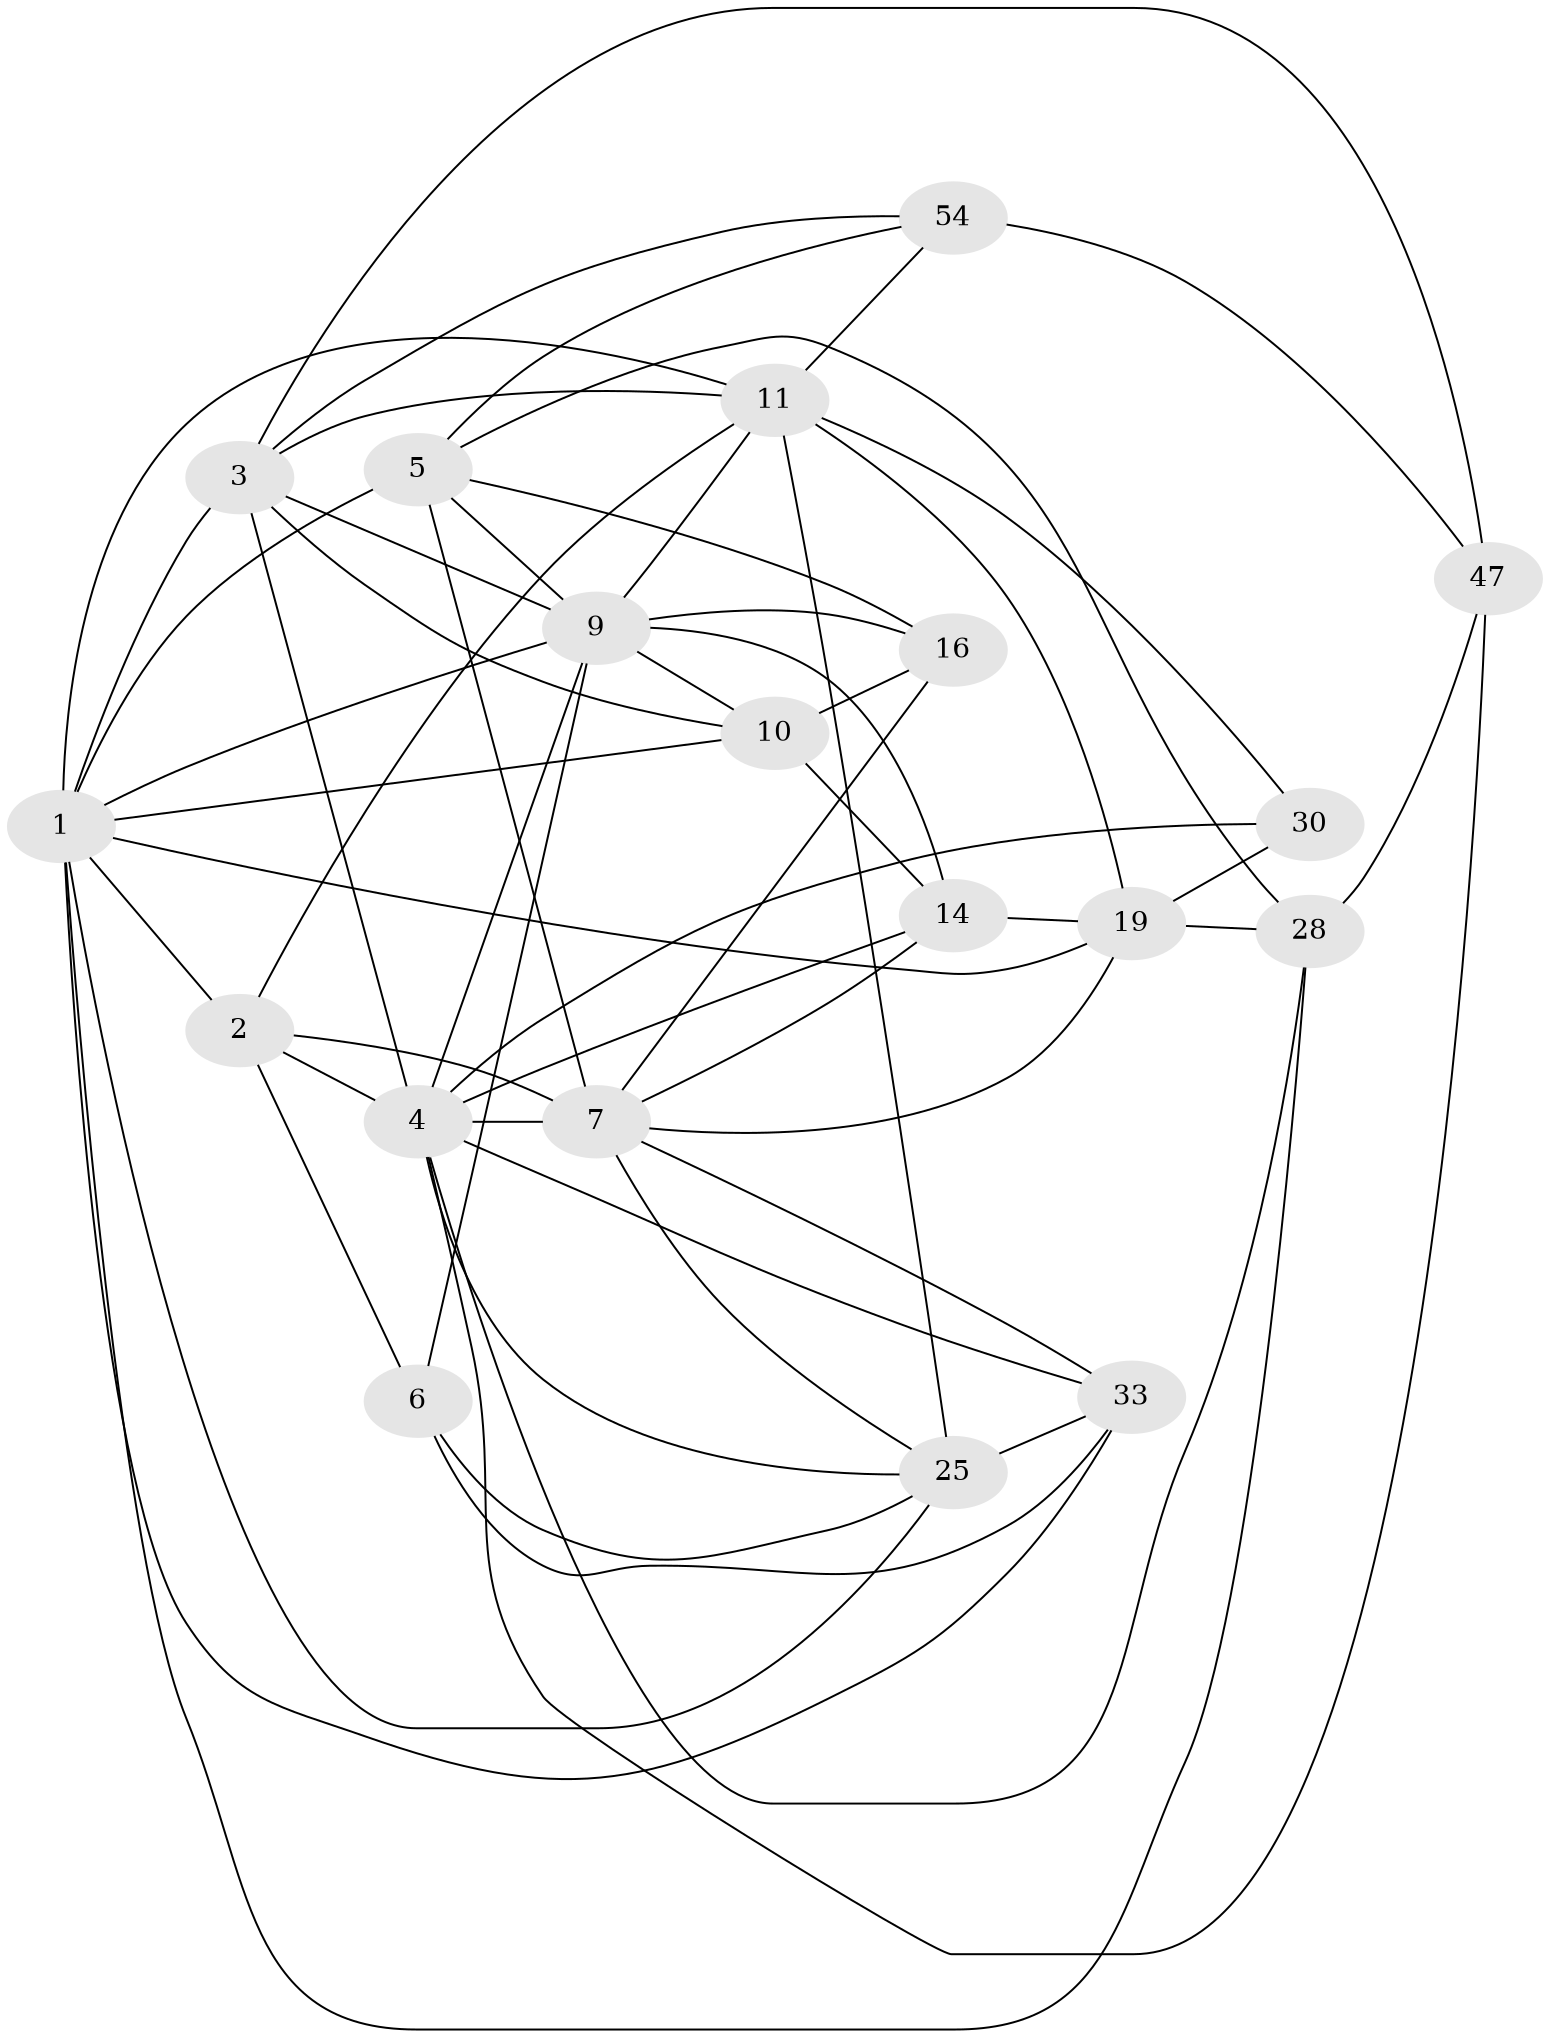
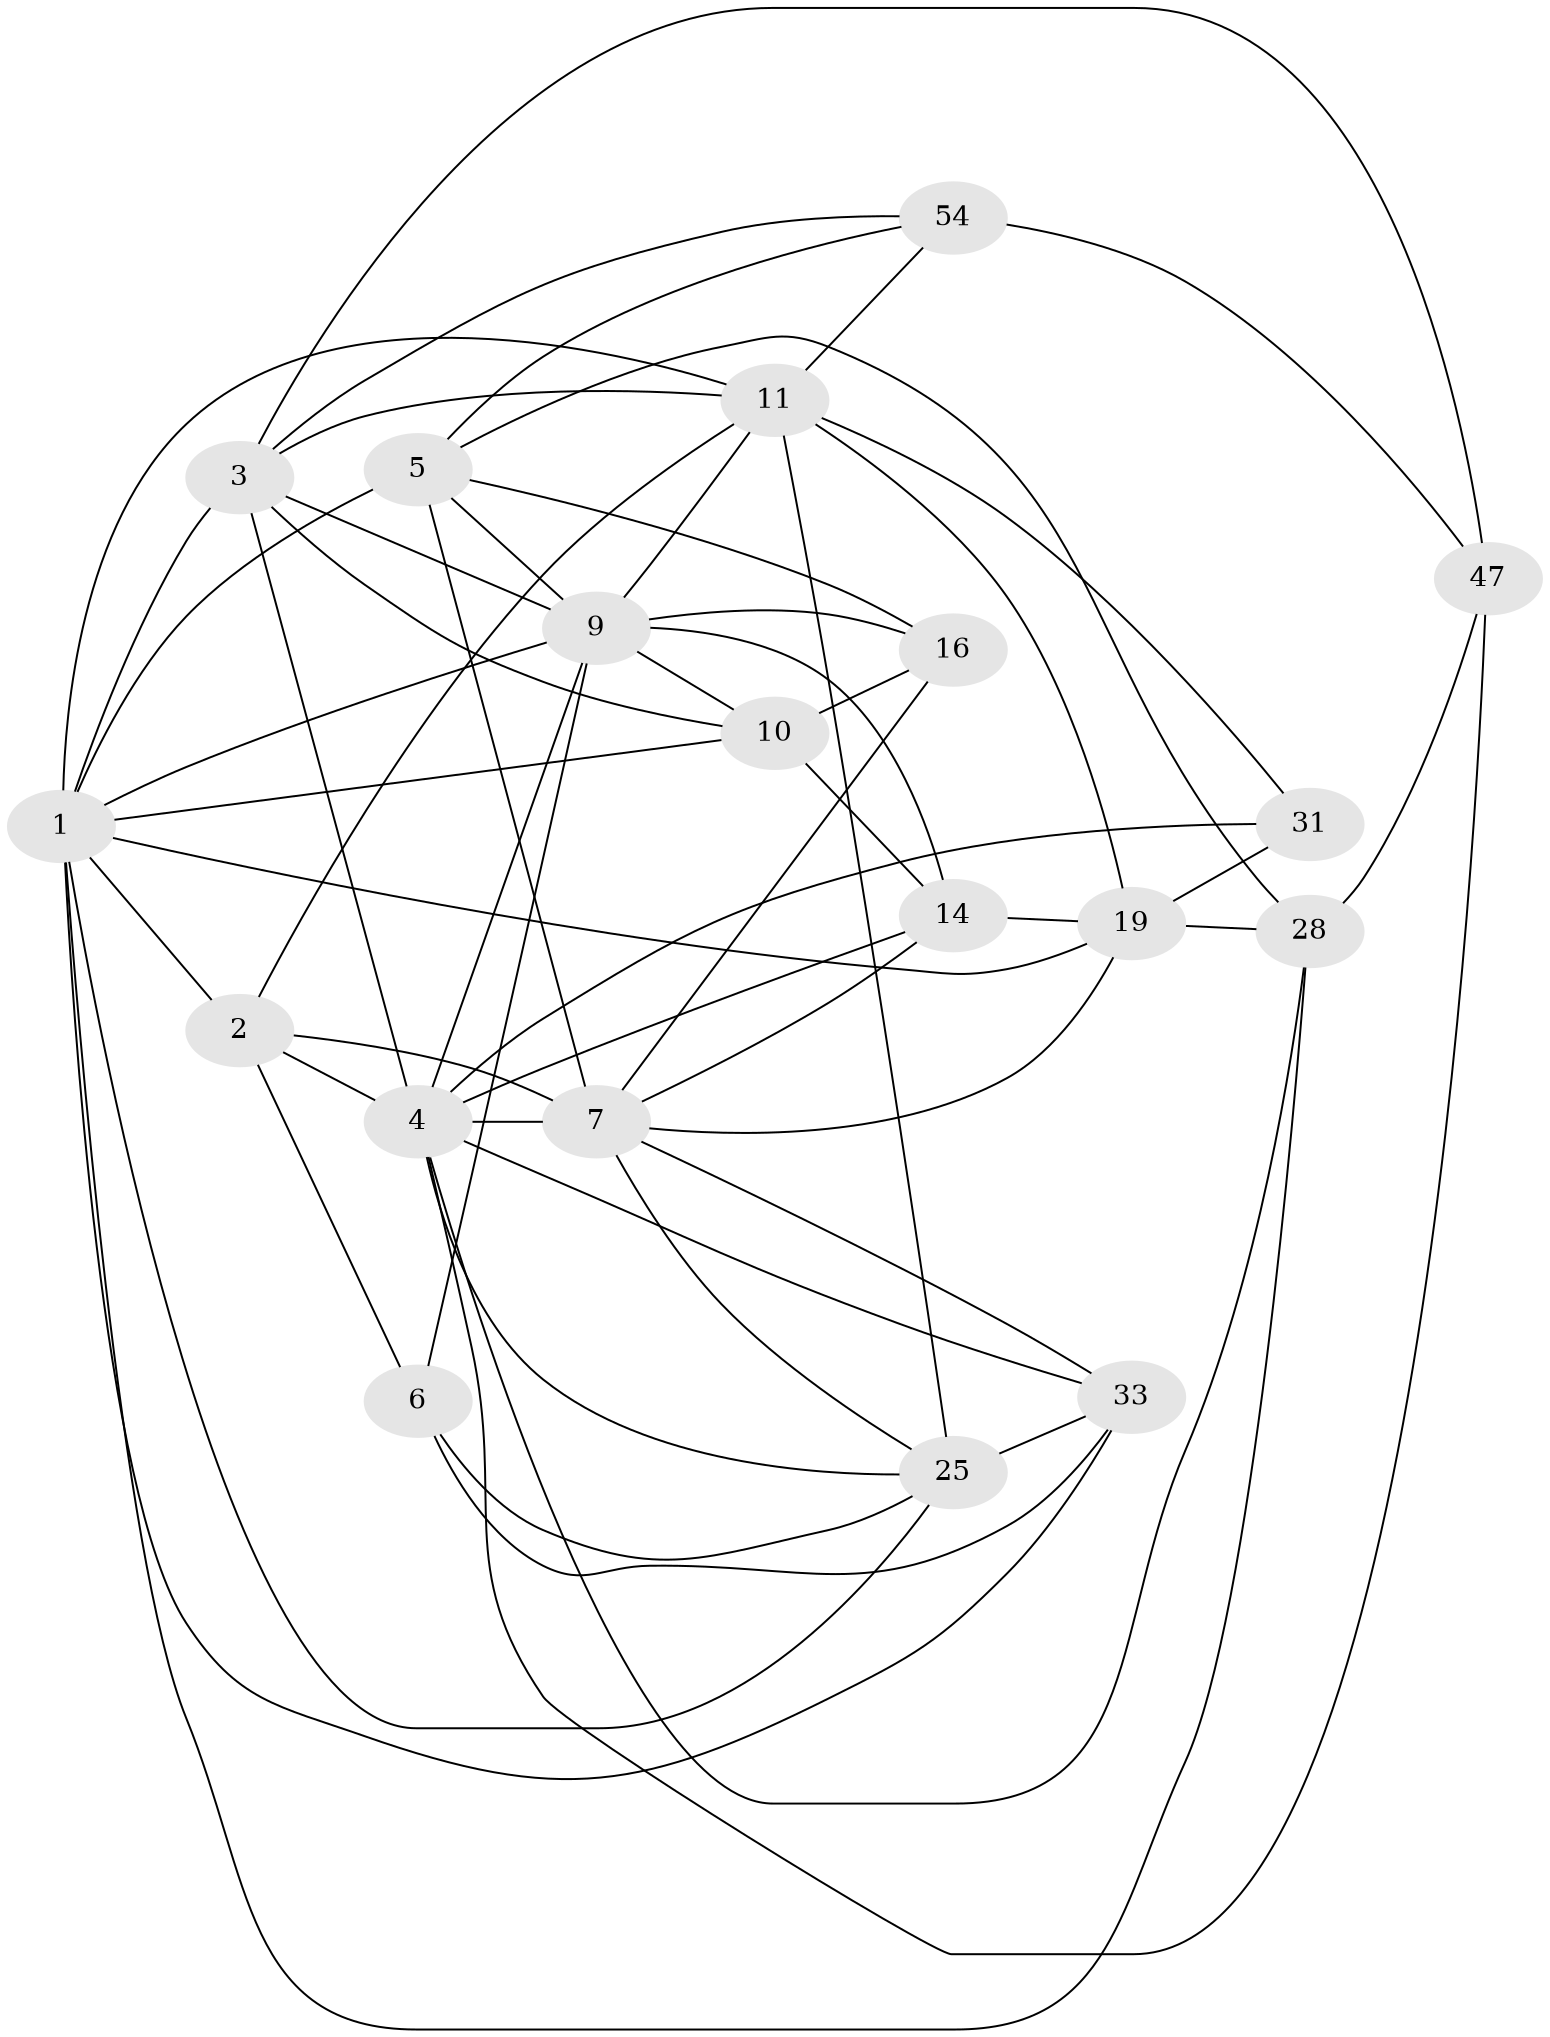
node "30": label "30" -> "31"
